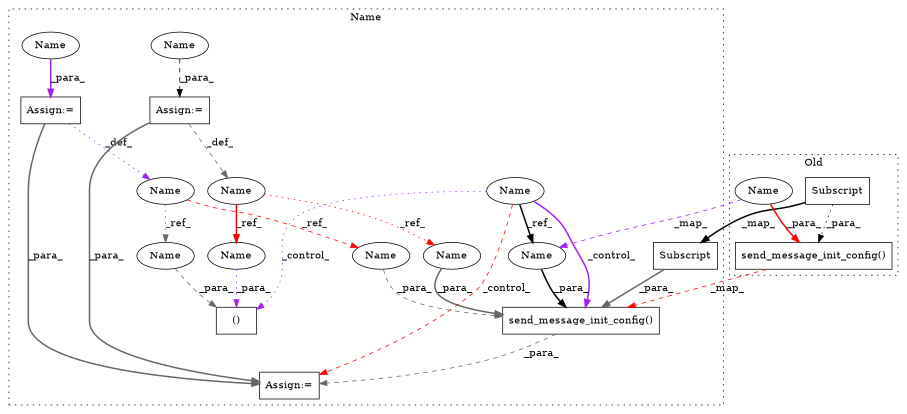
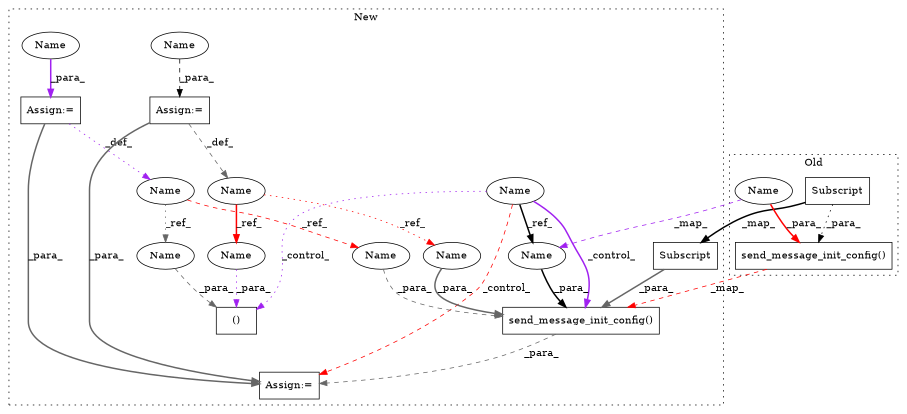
cluster "Name": label "Name" -> "New"
